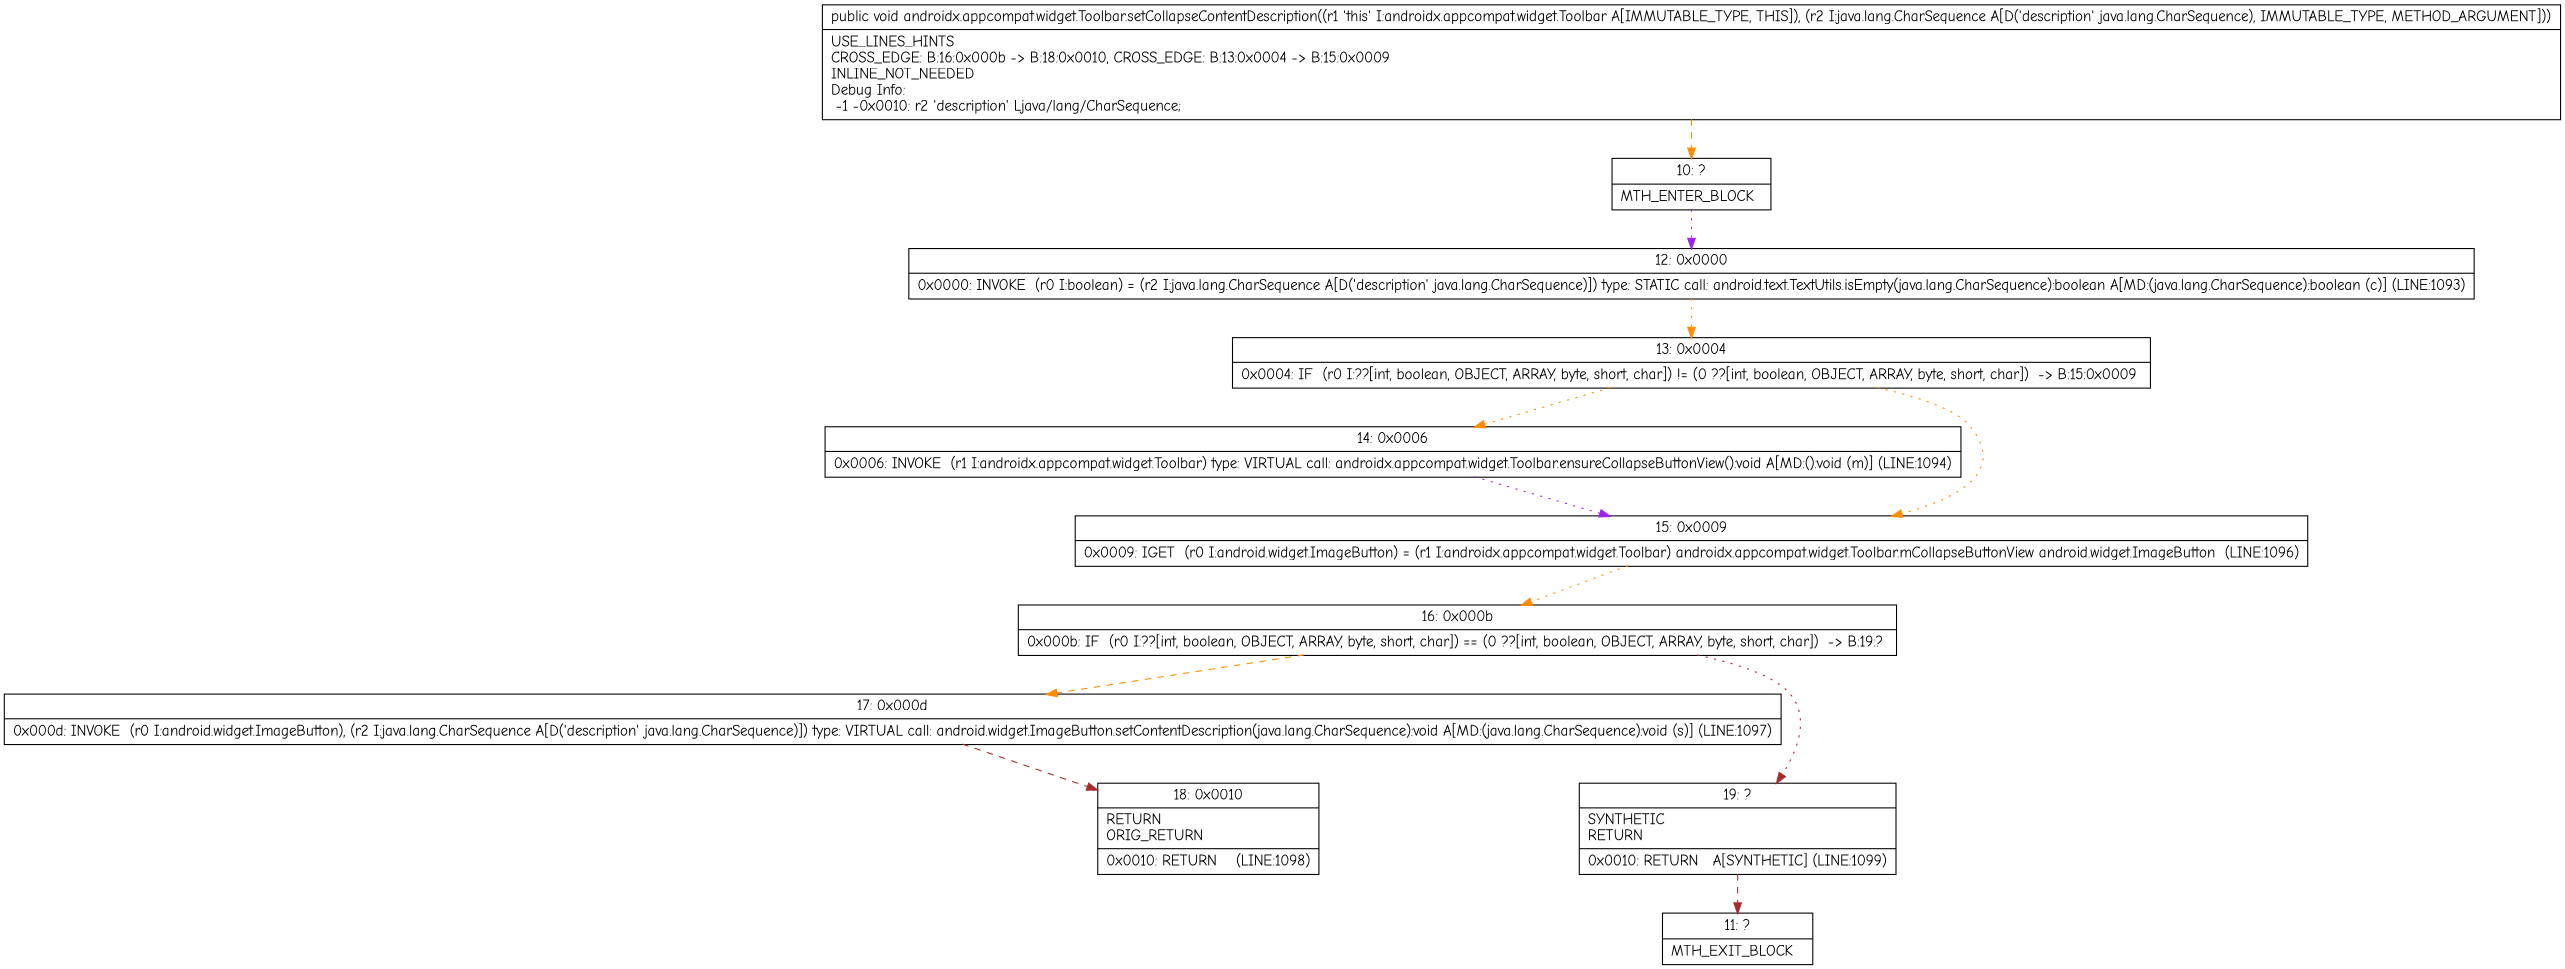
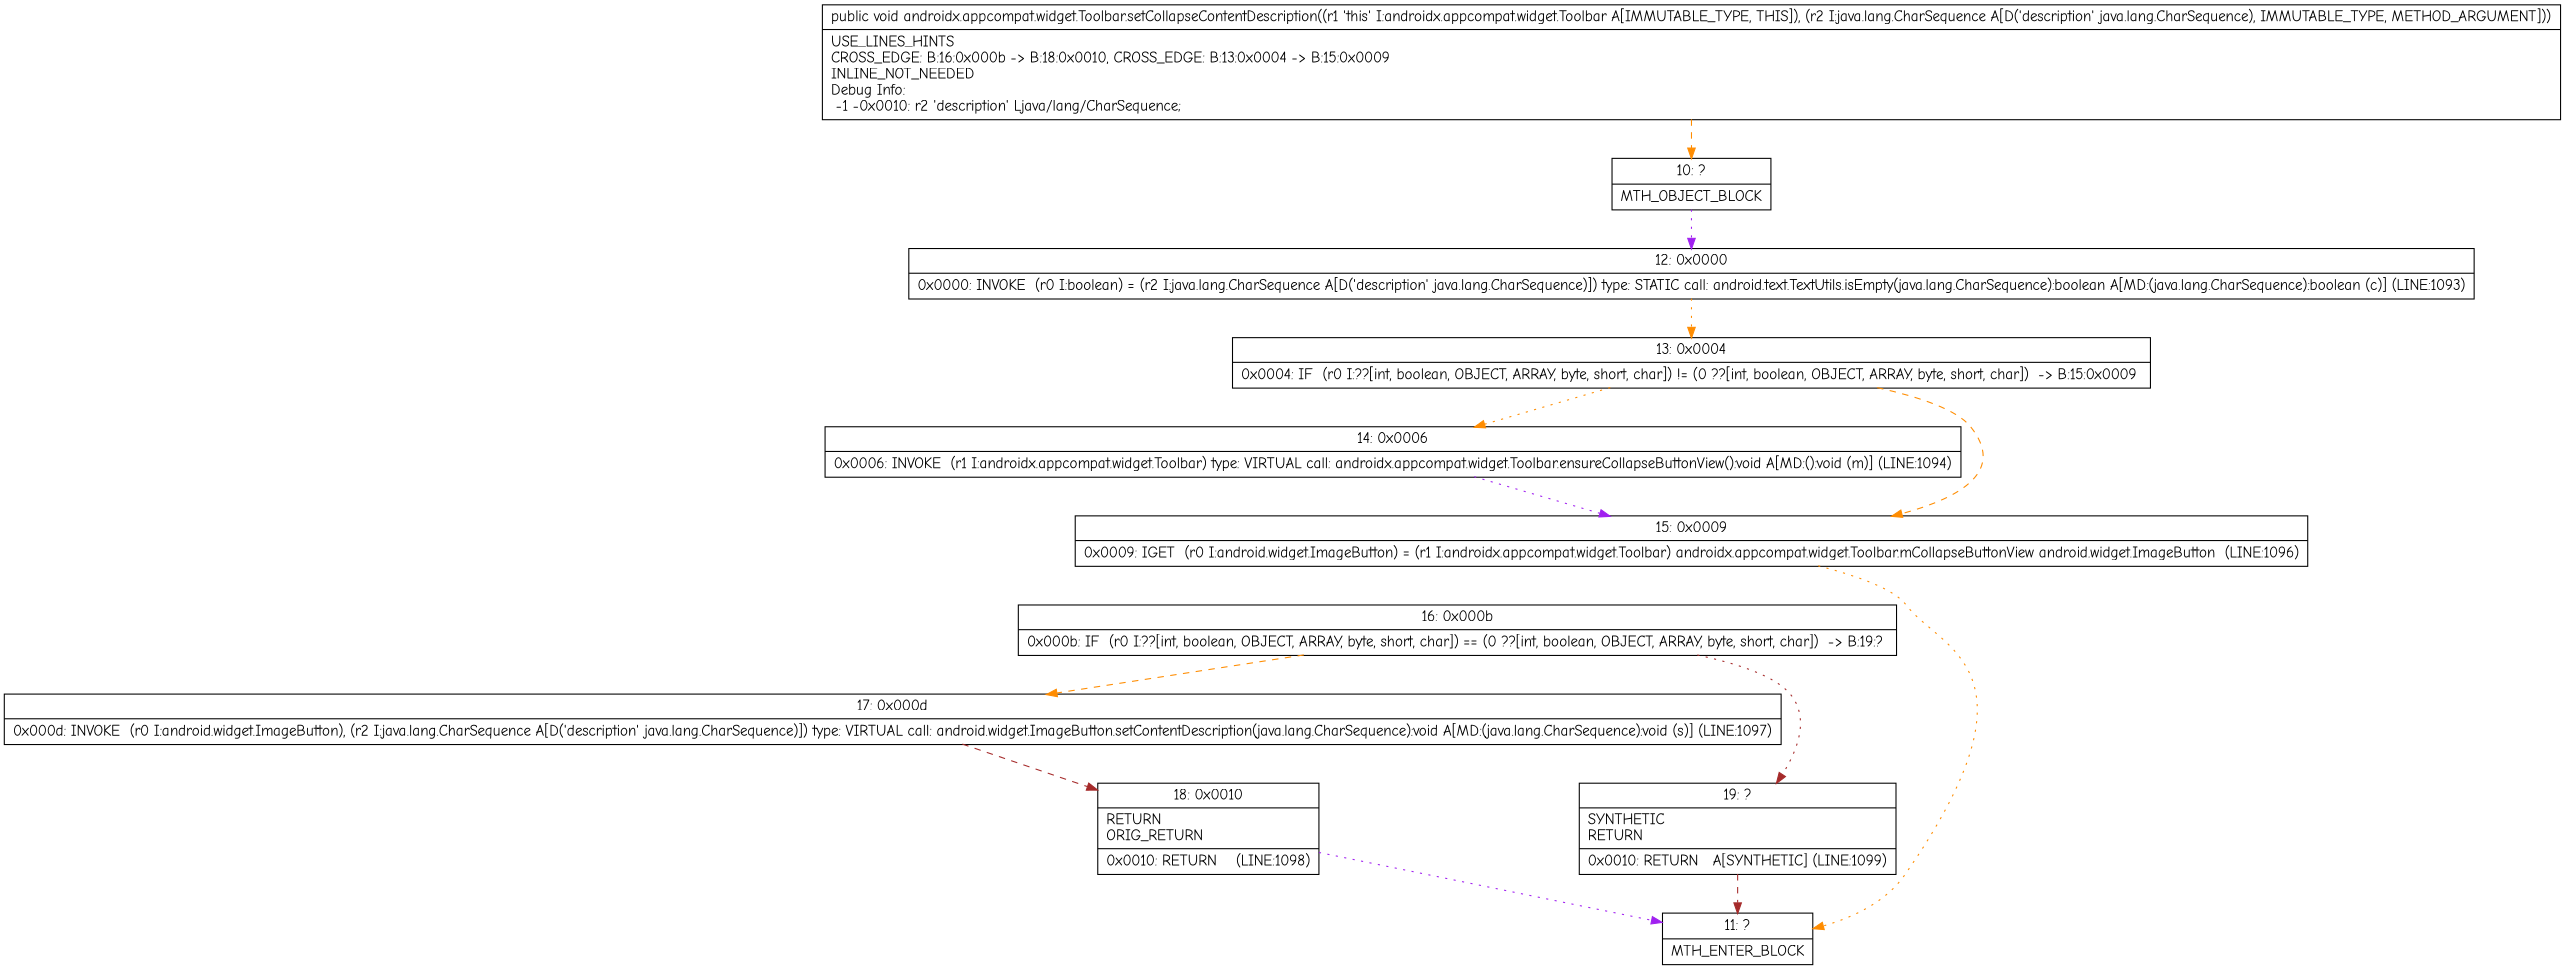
node "10: ?": text "MTH_ENTER_BLOCK" -> "MTH_OBJECT_BLOCK"
edge "13: 0x0004" -> "15: 0x0009": style dotted -> dashed
edge "15: 0x0009" -> "16: 0x000b": now "15: 0x0009" -> "11: ?"
edge "18: 0x0010" -> "11: ?": added
node "11: ?": text "MTH_EXIT_BLOCK" -> "MTH_ENTER_BLOCK"
